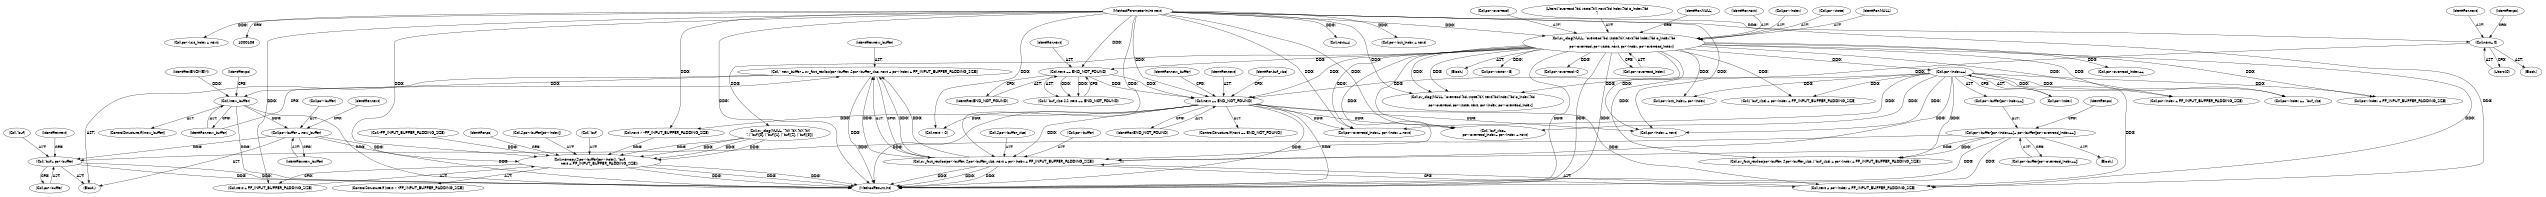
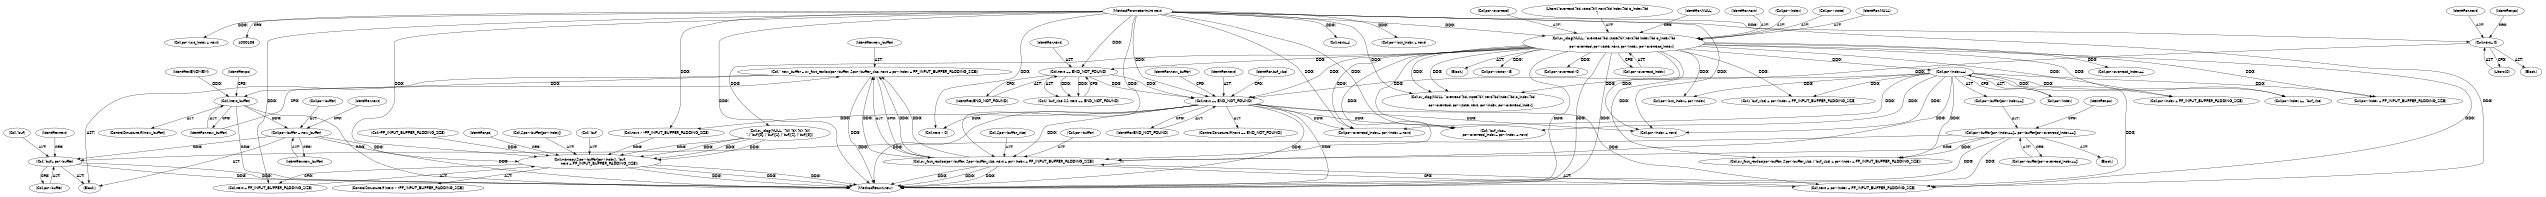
node "(Call,!new_buffer)": label "(Call,!new_buffer)" -> "(Call,!next_buffer)"
node "(MethodReturn,int)": label "(MethodReturn,int)" -> "(MethodReturn,new)"
